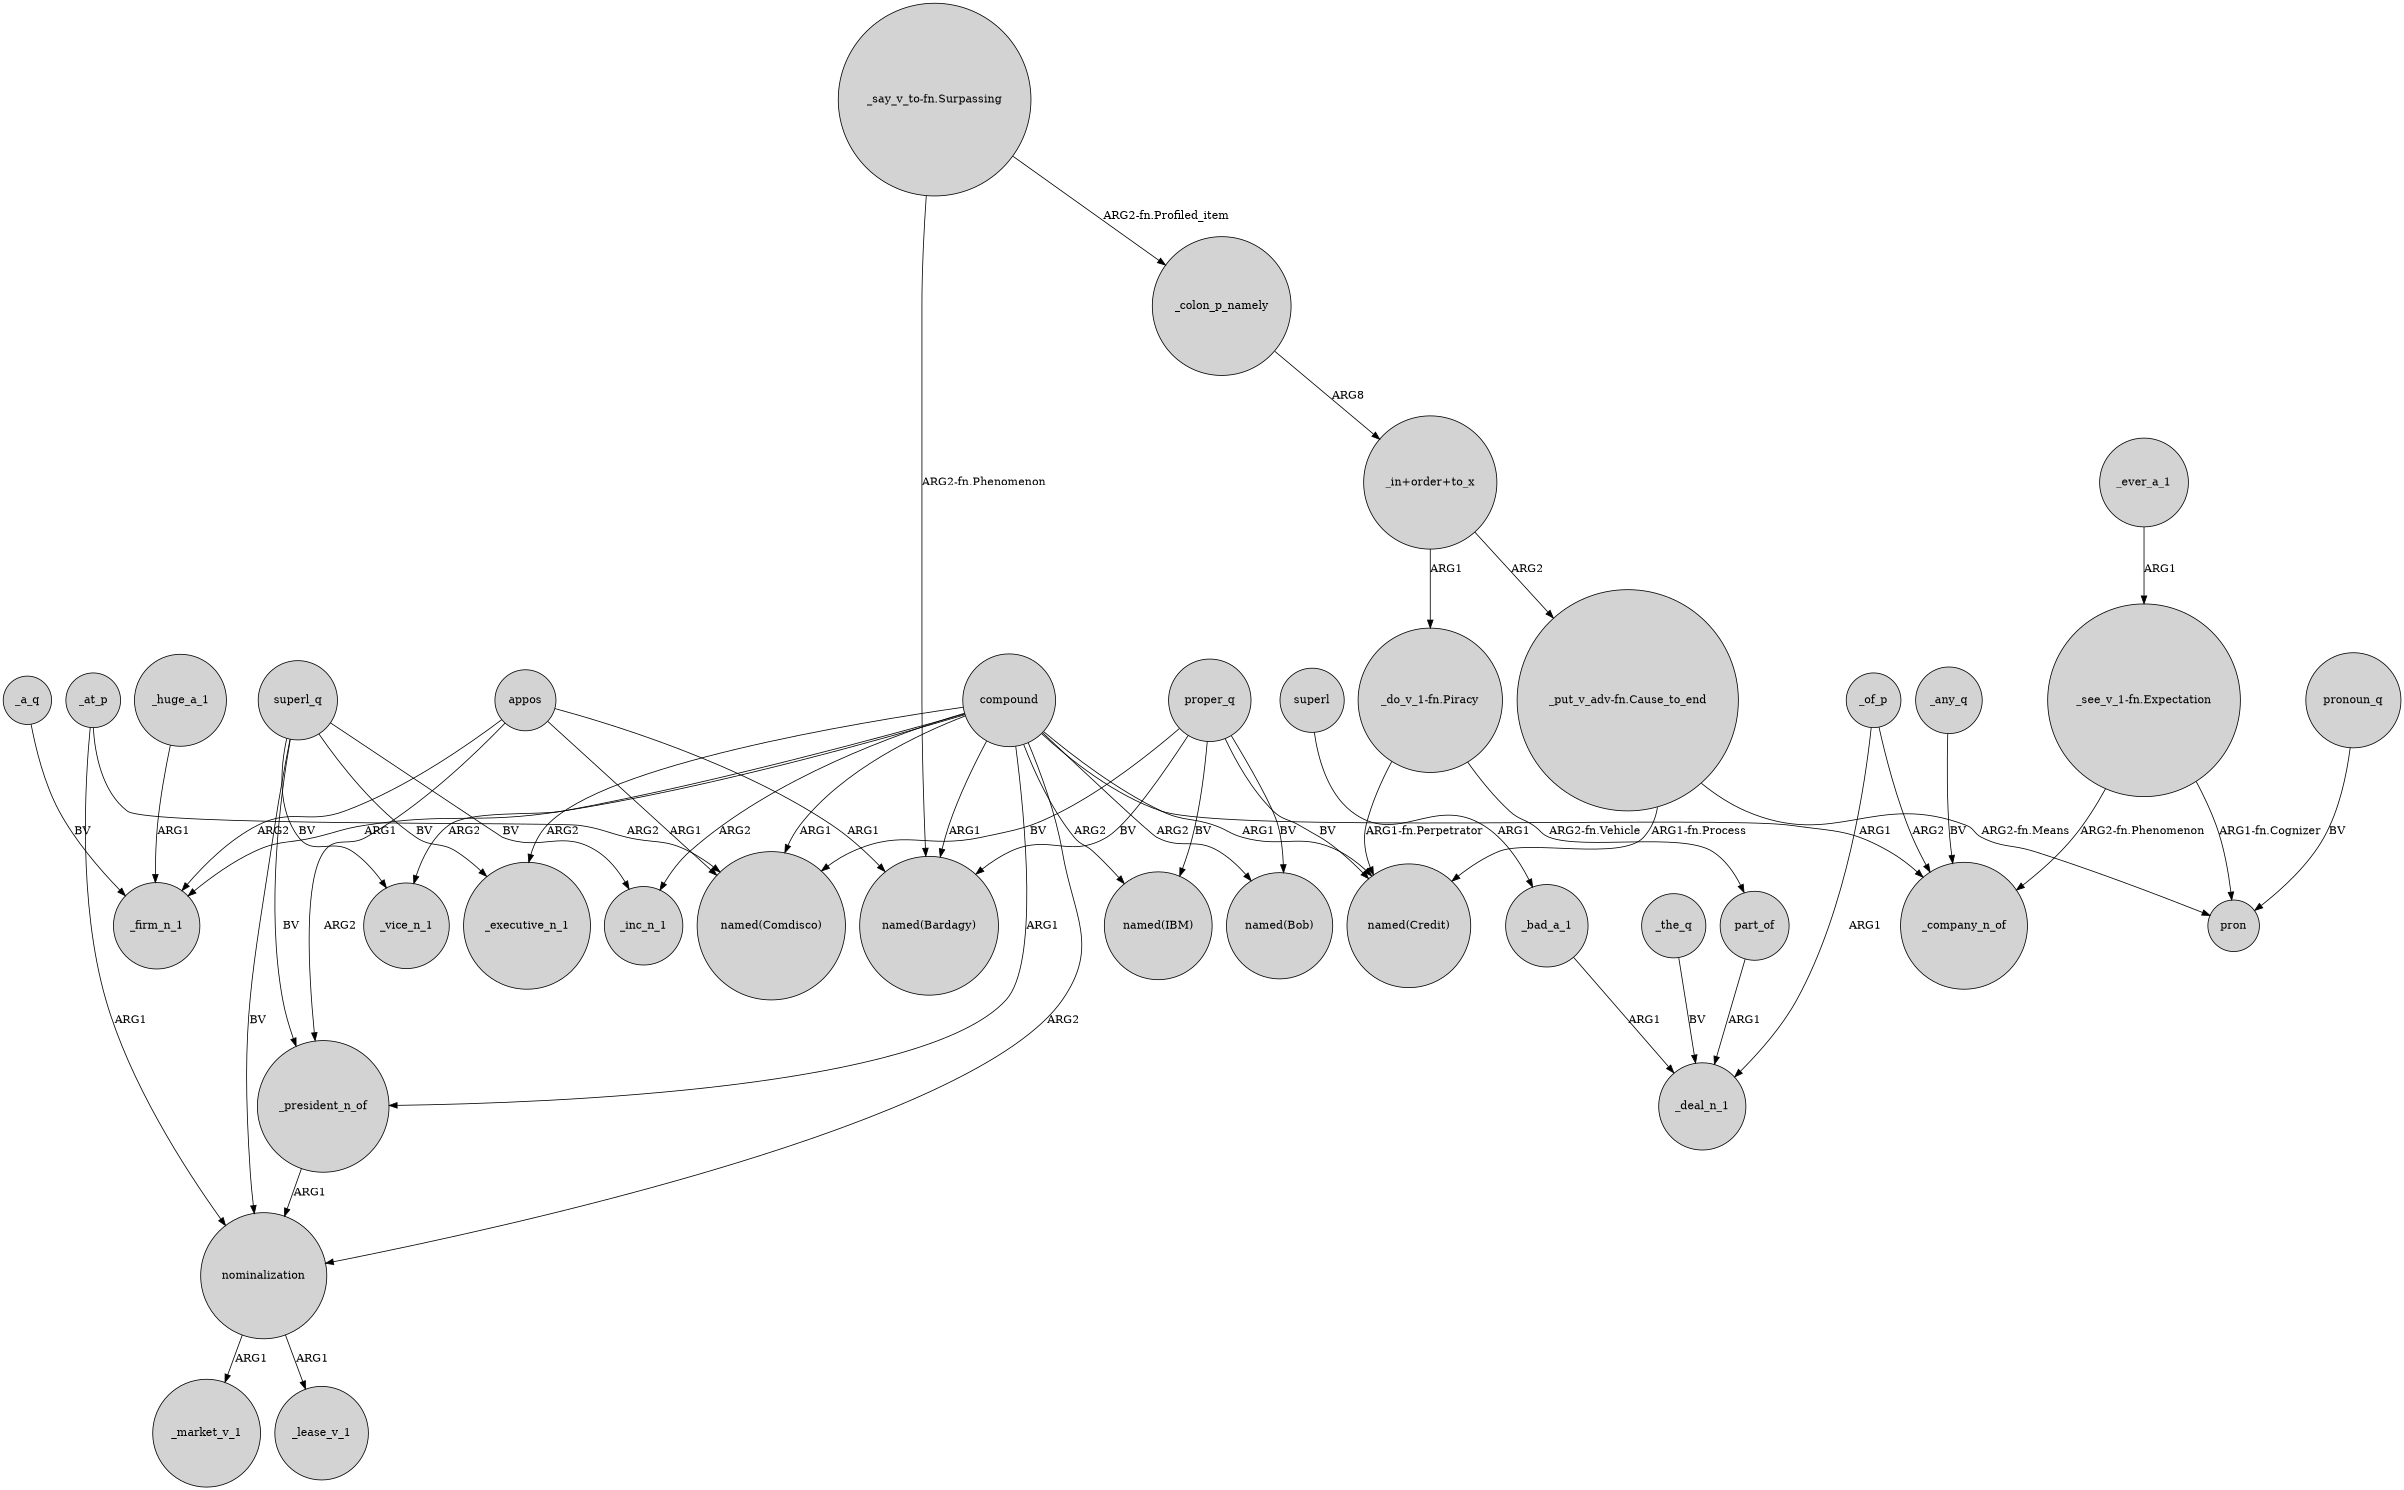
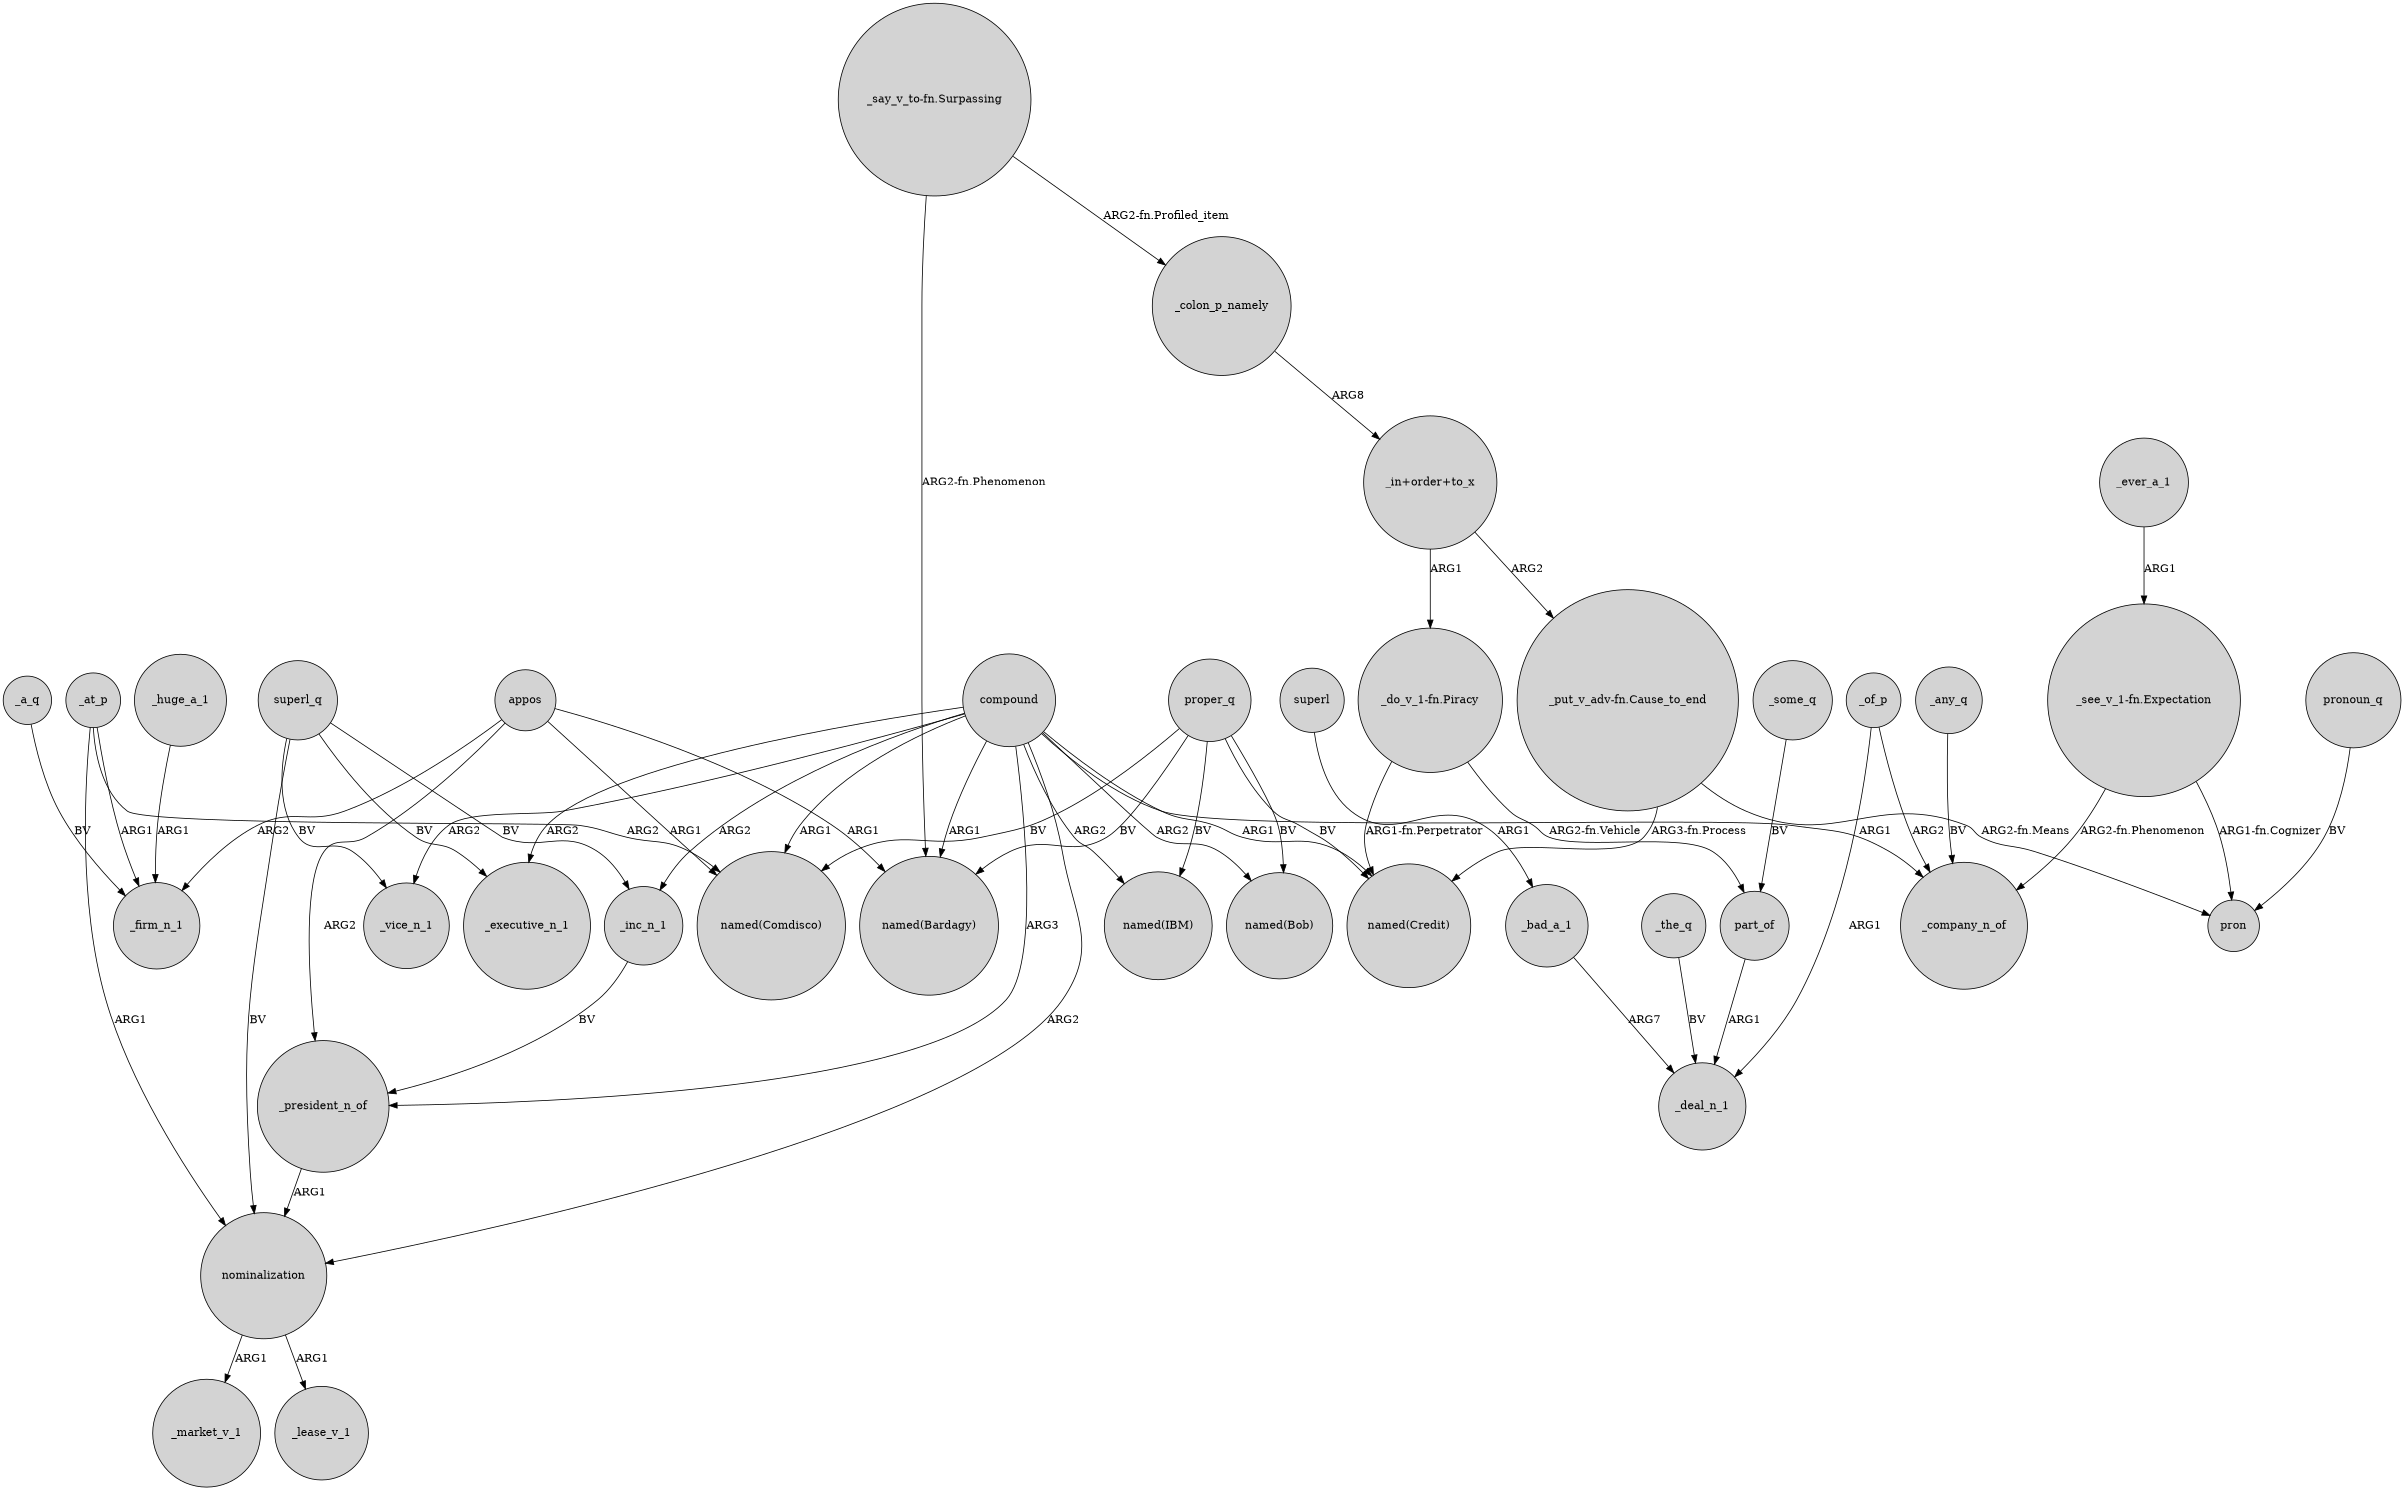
node "_some_q": added
edge "compound" -> "_firm_n_1": now "_at_p" -> "_firm_n_1"
edge "_put_v_adv-fn.Cause_to_end" -> "named(Credit)": label "ARG1-fn.Process" -> "ARG3-fn.Process"
edge "superl_q" -> "_president_n_of": now "_inc_n_1" -> "_president_n_of"
edge "compound" -> "_president_n_of": label "ARG1" -> "ARG3"
edge "_bad_a_1" -> "_deal_n_1": label "ARG1" -> "ARG7"
